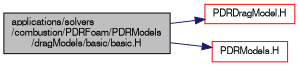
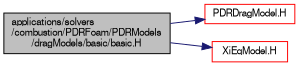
node "PDRModels.H": label "PDRModels.H" -> "XiEqModel.H"
